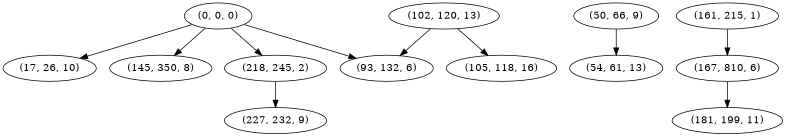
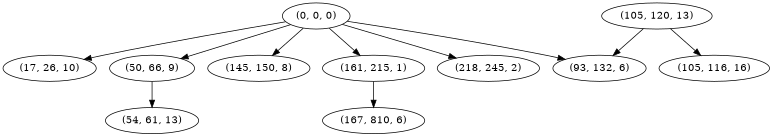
node "(102, 120, 13)": label "(102, 120, 13)" -> "(105, 120, 13)"
edge "(0, 0, 0)" -> "(161, 215, 1)": added
edge "(0, 0, 0)" -> "(50, 66, 9)": added
node "(145, 350, 8)": label "(145, 350, 8)" -> "(145, 150, 8)"
node "(105, 118, 16)": label "(105, 118, 16)" -> "(105, 116, 16)"
node "(227, 232, 9)": removed
node "(181, 199, 11)": removed
